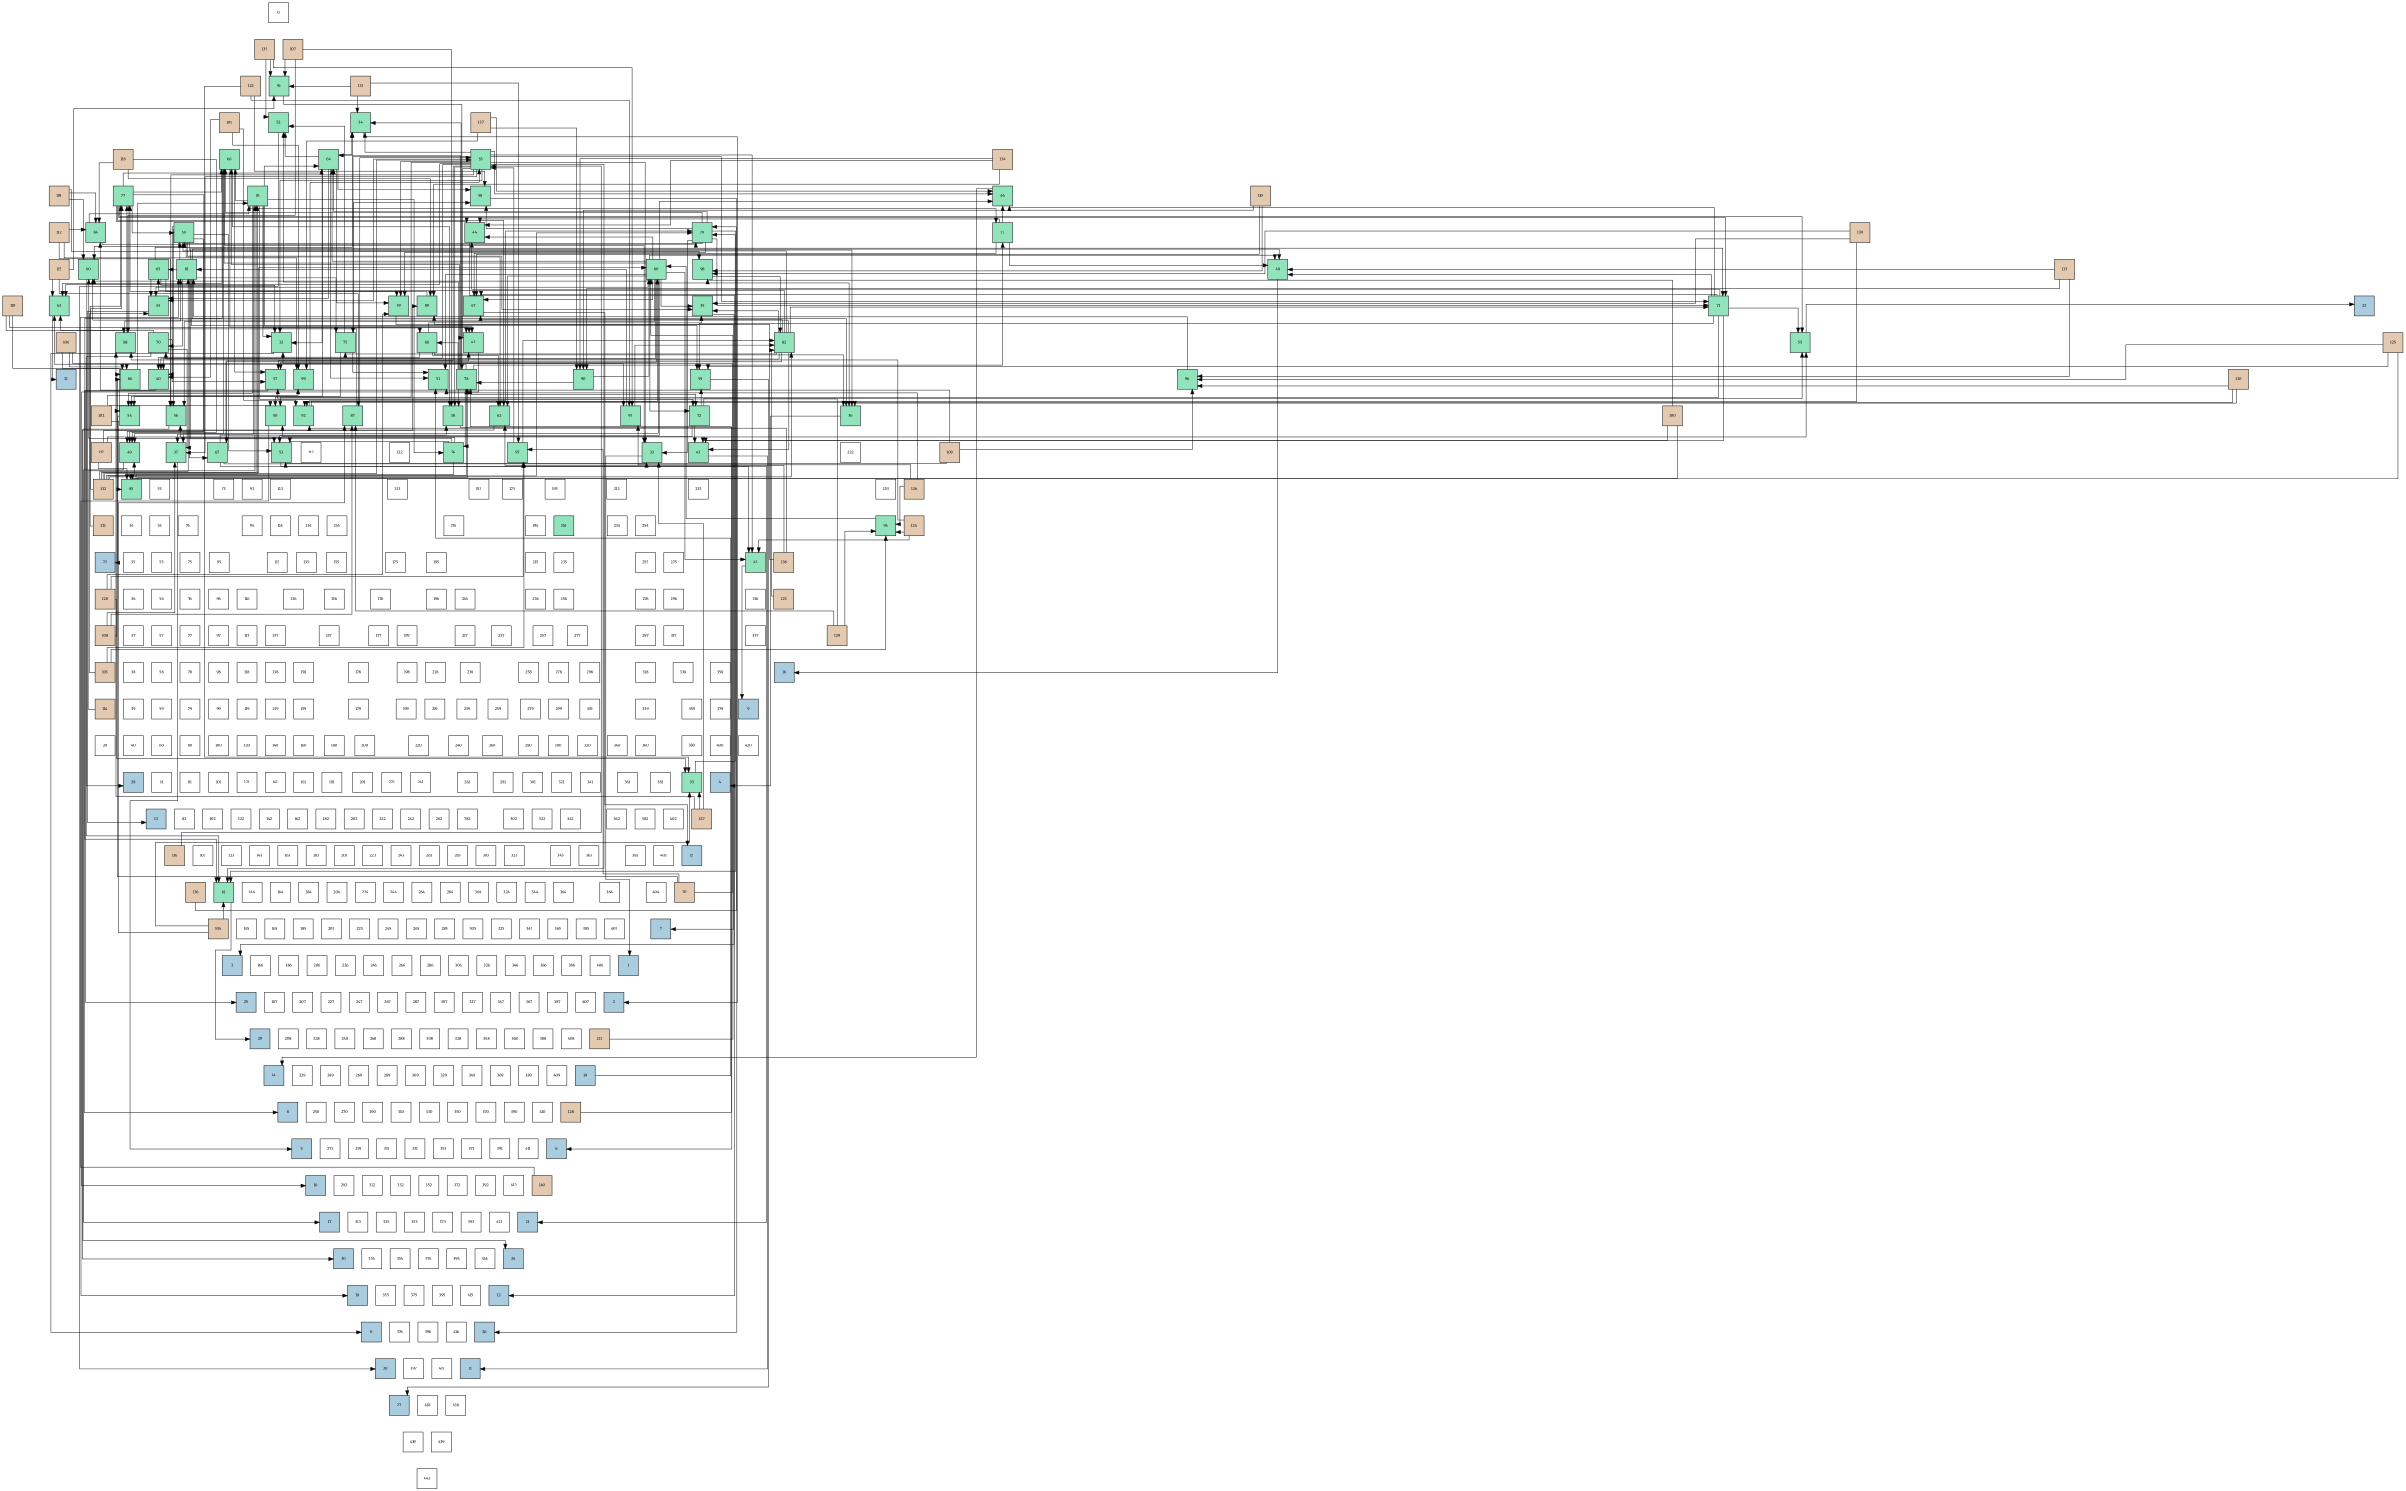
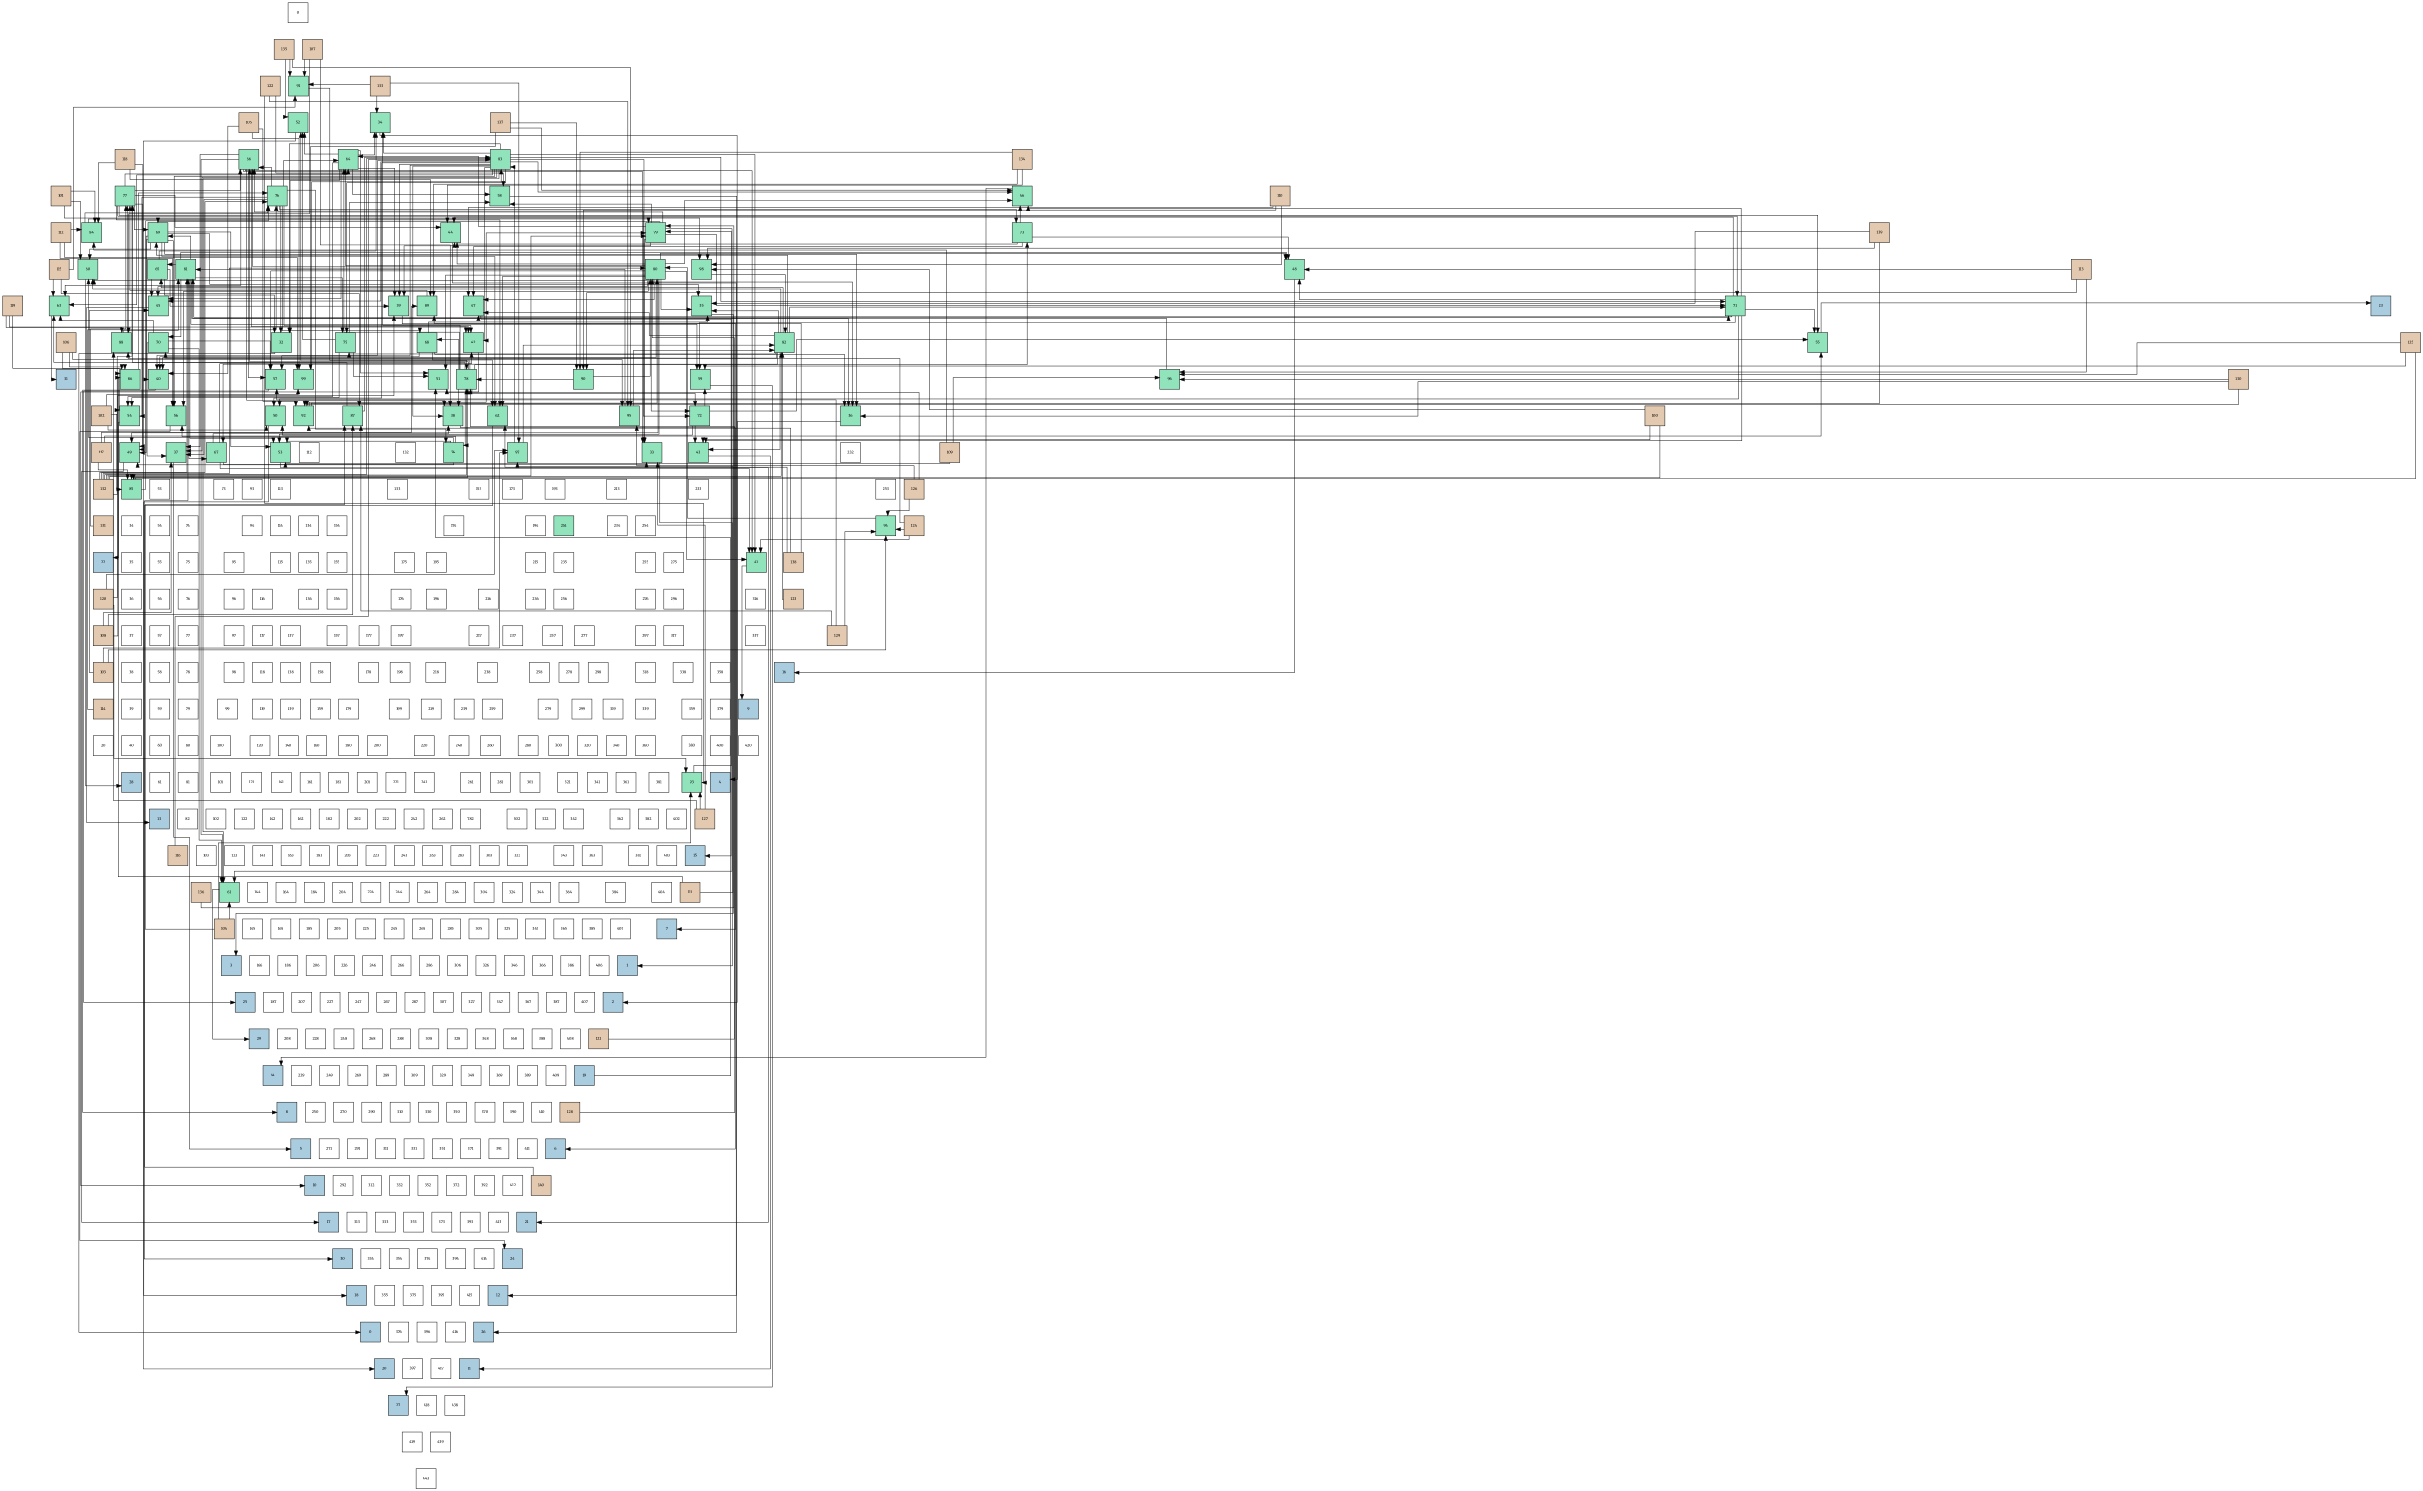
edge "66" -> "41": added
edge "111" -> "32": removed
